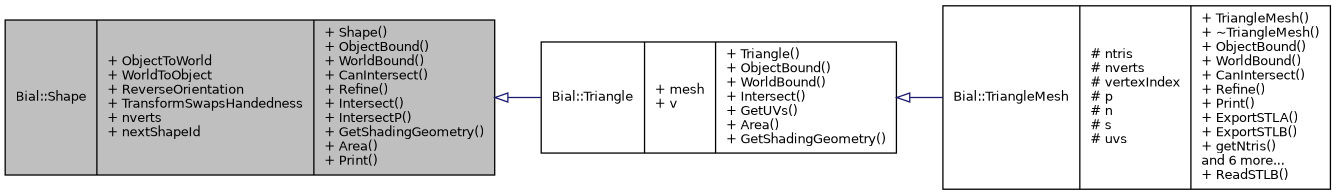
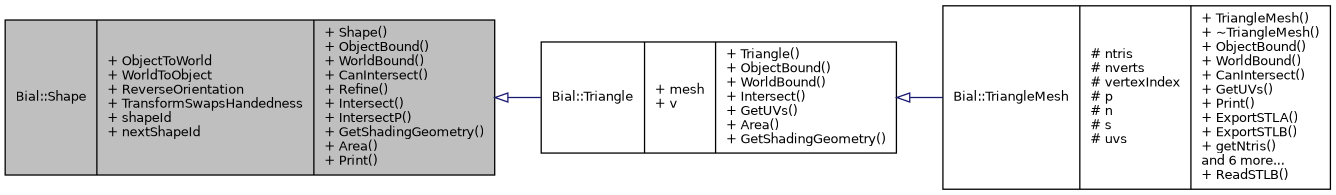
node "Bial::TriangleMesh": text "+ Refine()" -> "+ GetUVs()"
node "Bial::Shape": text "+ nverts" -> "+ shapeId"
